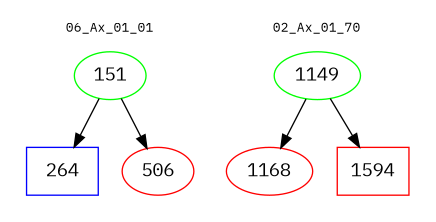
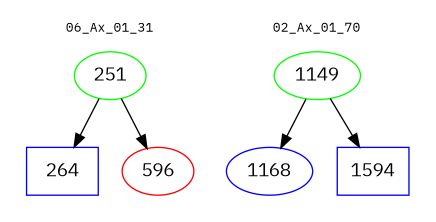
cluster "06_Ax_01_01": label "06_Ax_01_01" -> "06_Ax_01_31"
node "151": label "151" -> "251"
node "506": label "506" -> "596"
node "1168": color red -> blue
node "1594": color red -> blue
